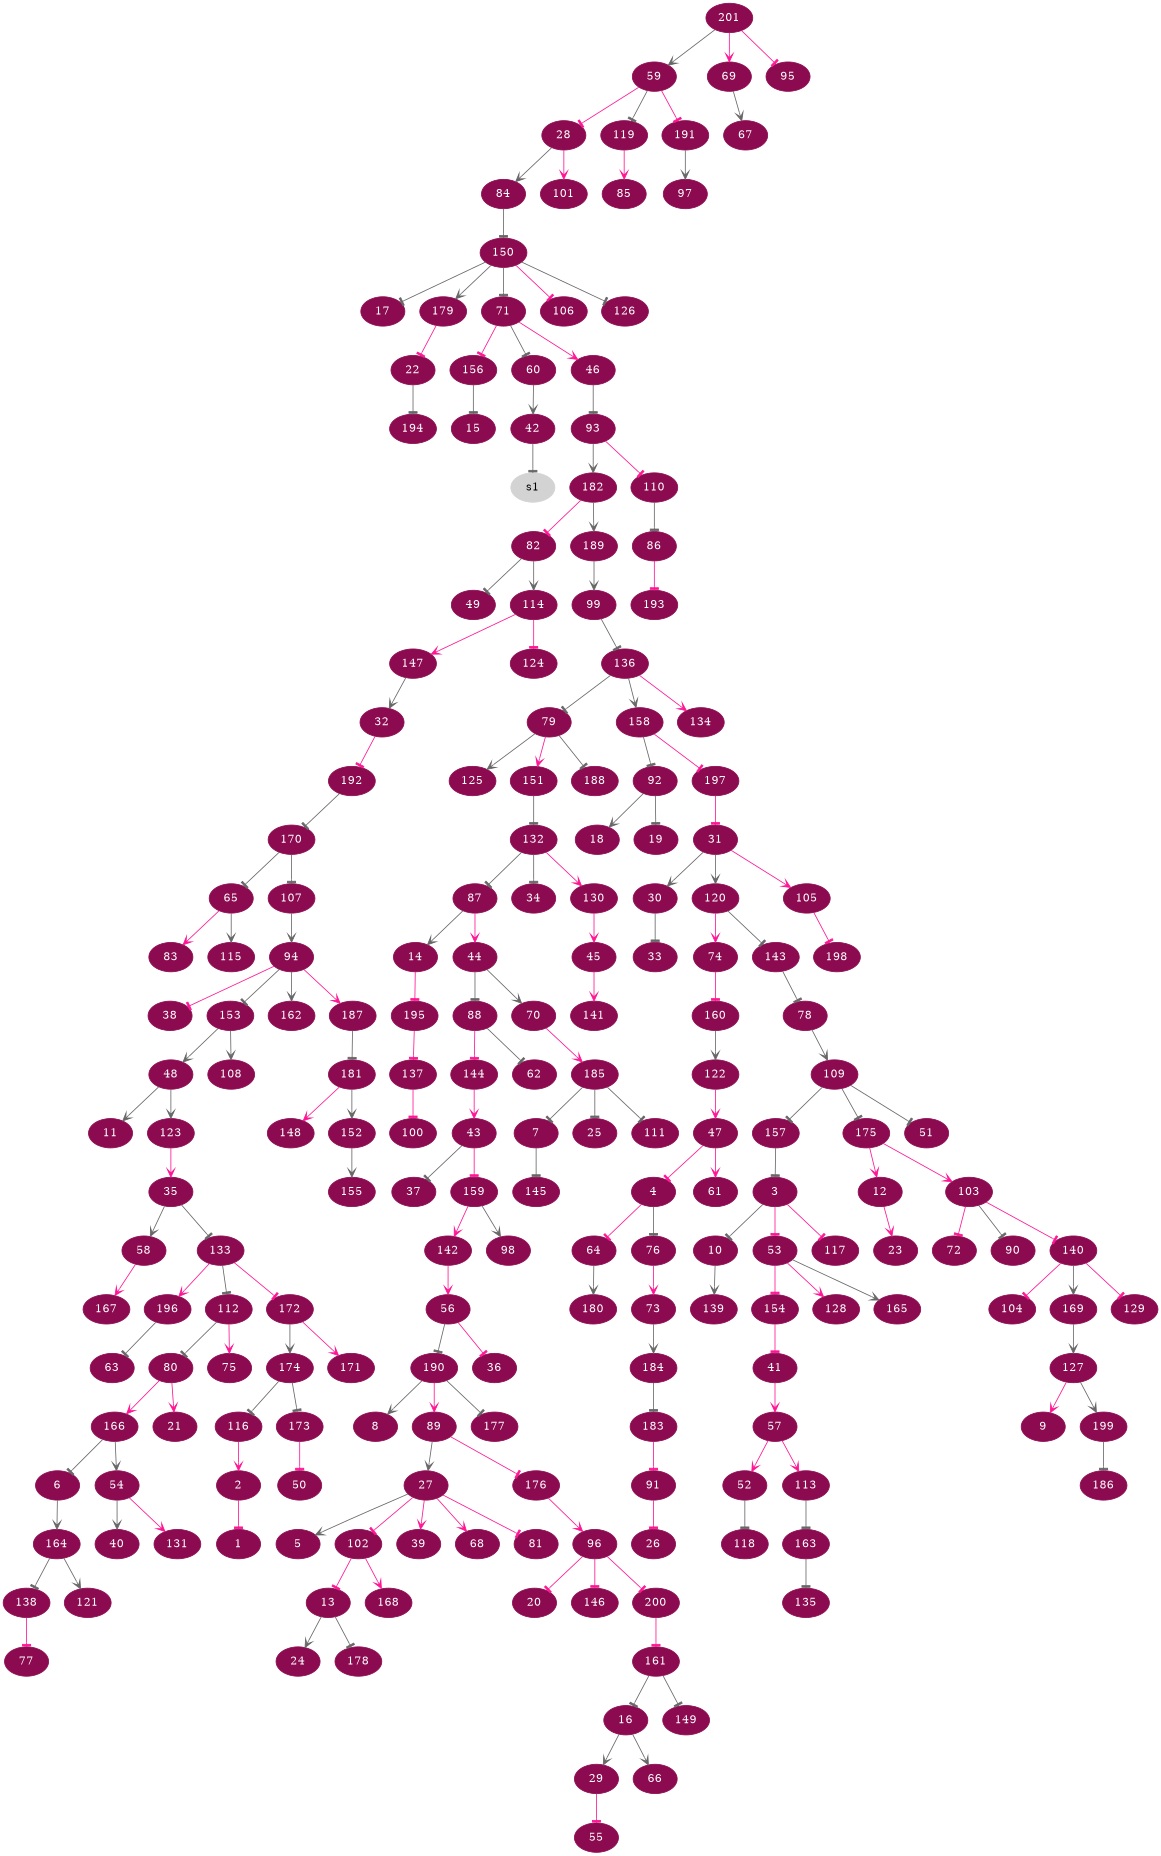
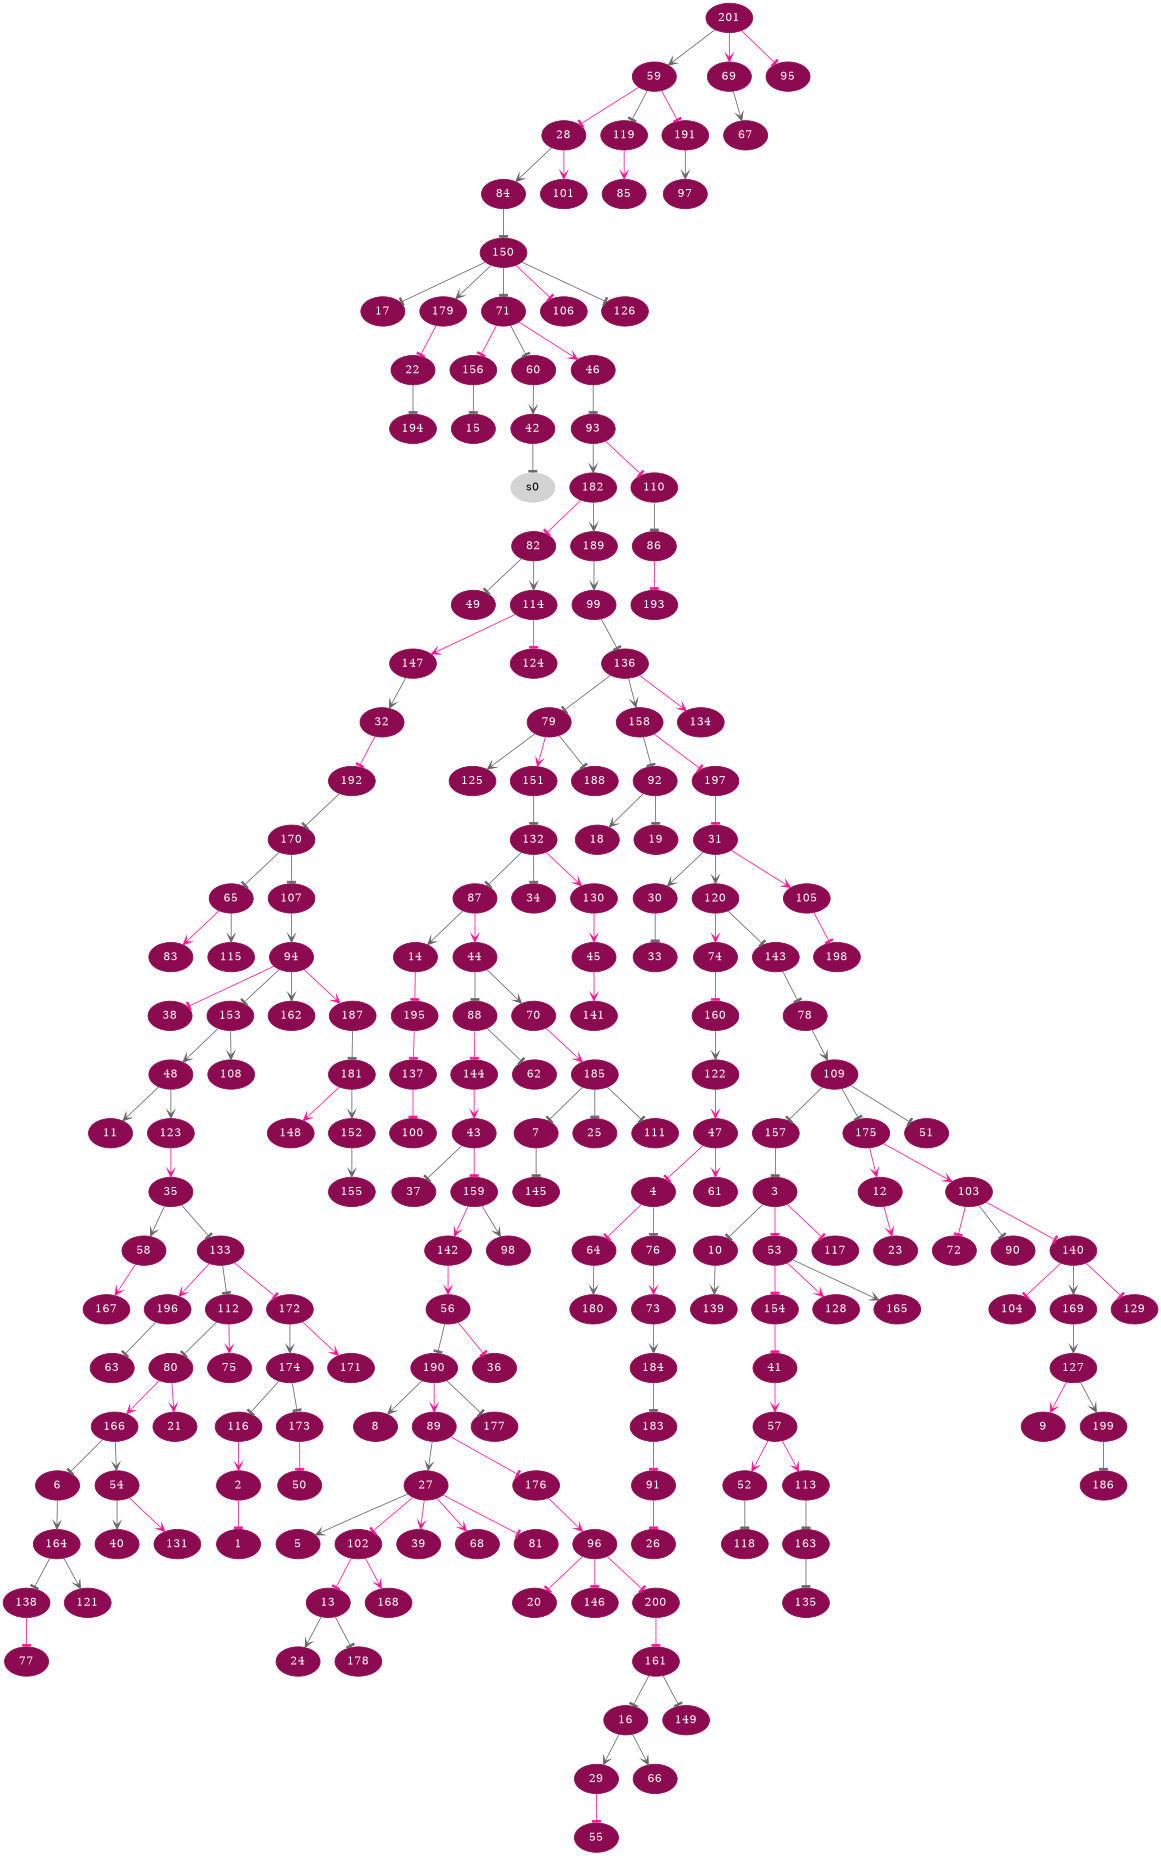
node "s1": label "s1" -> "s0"
